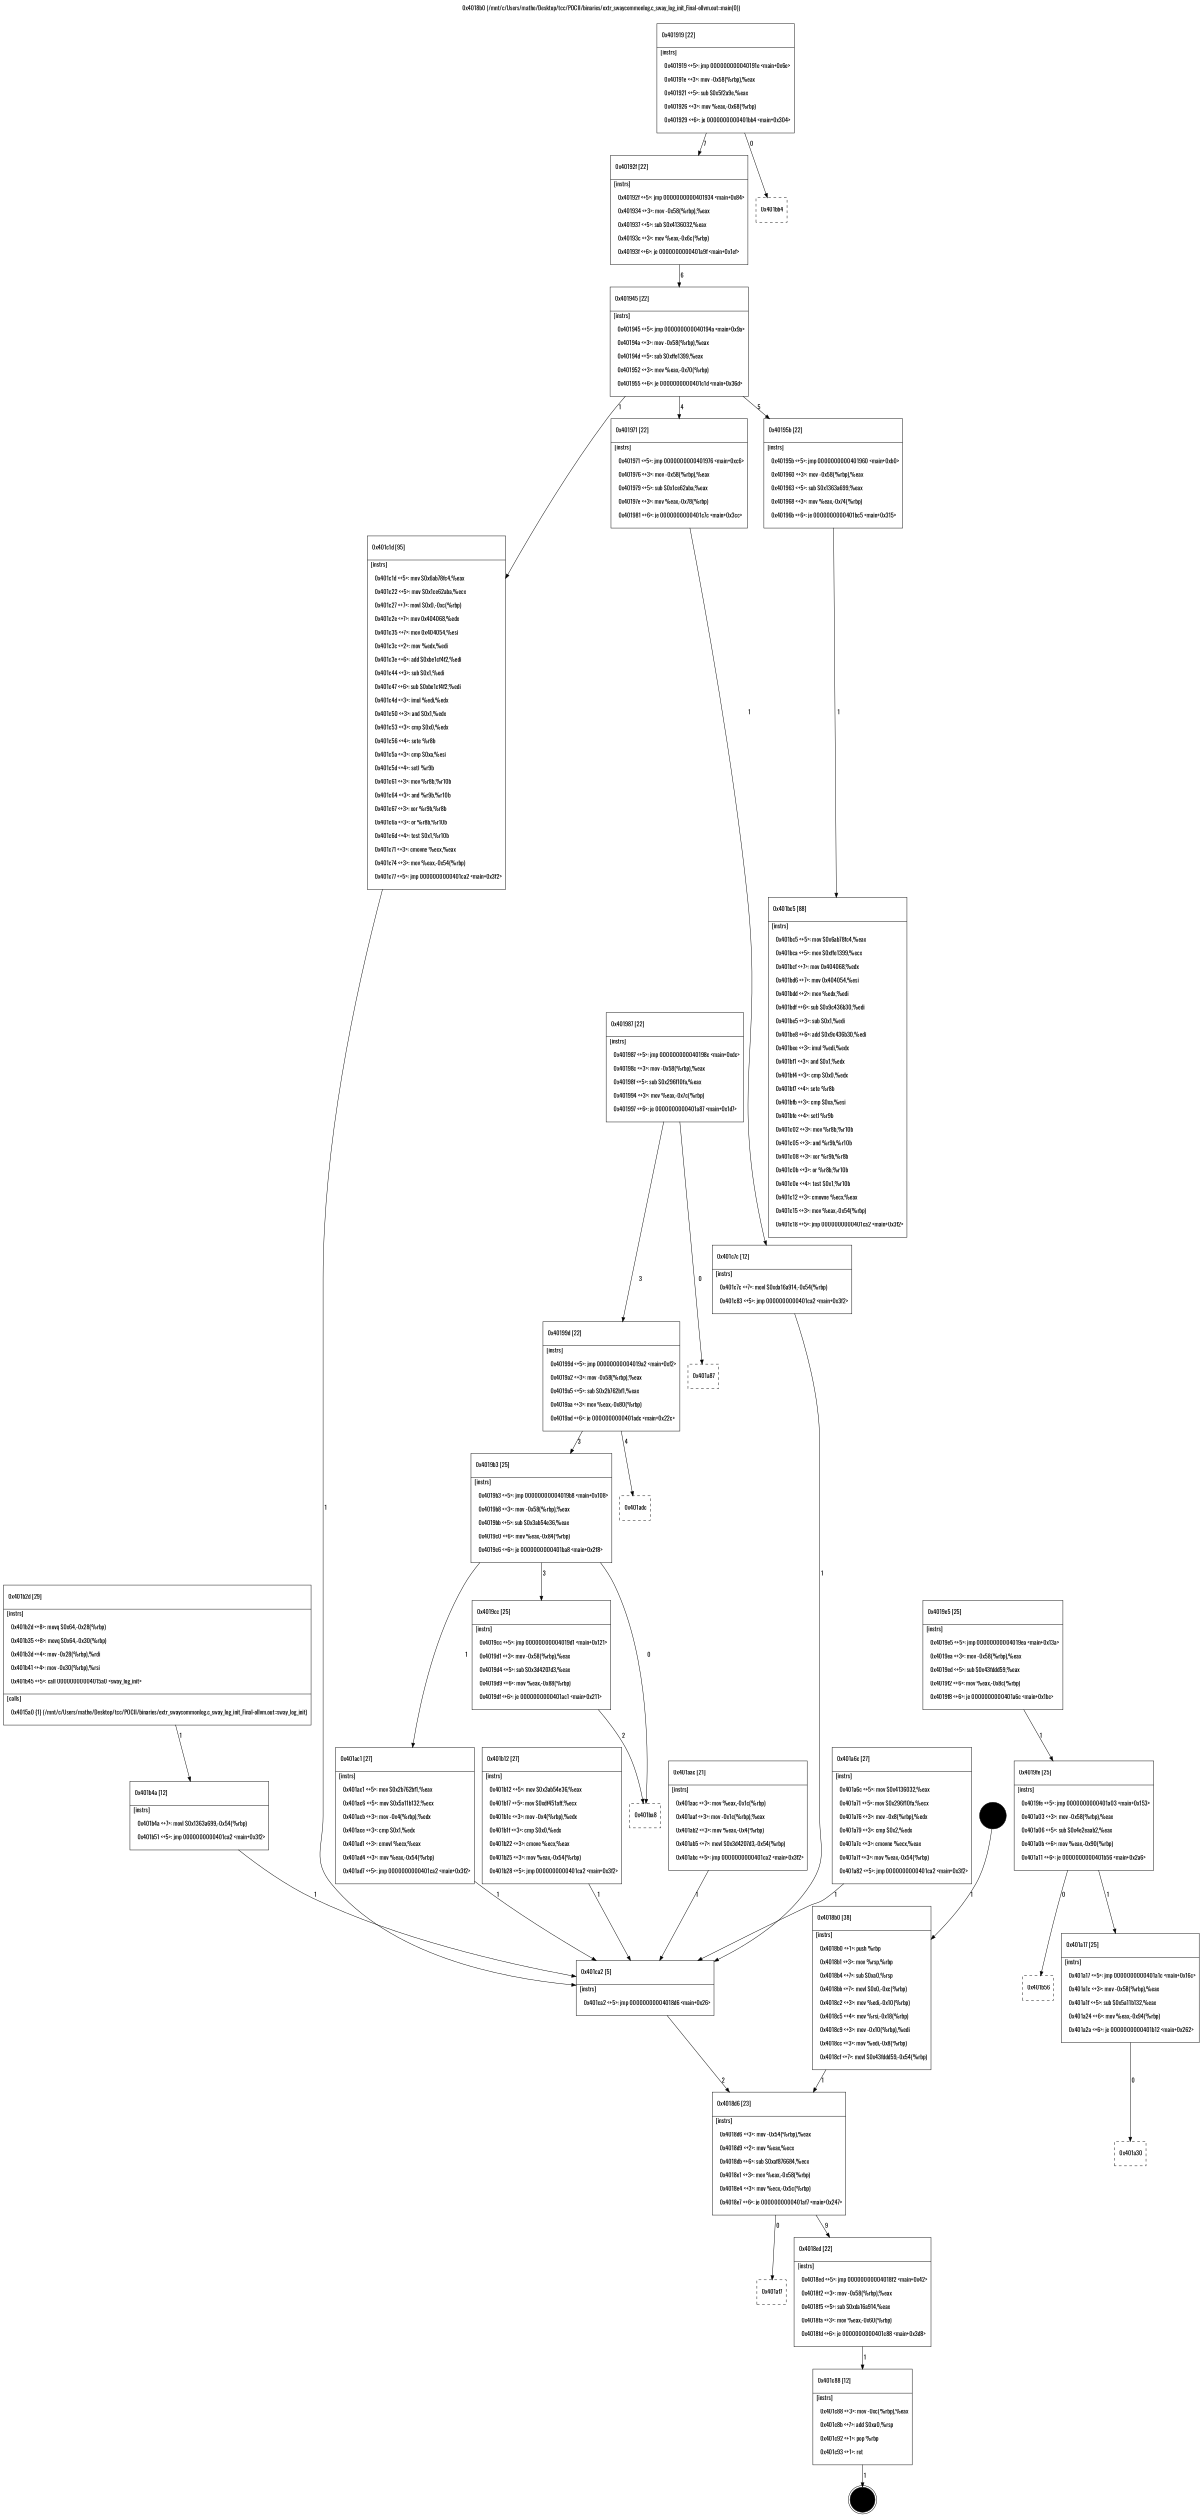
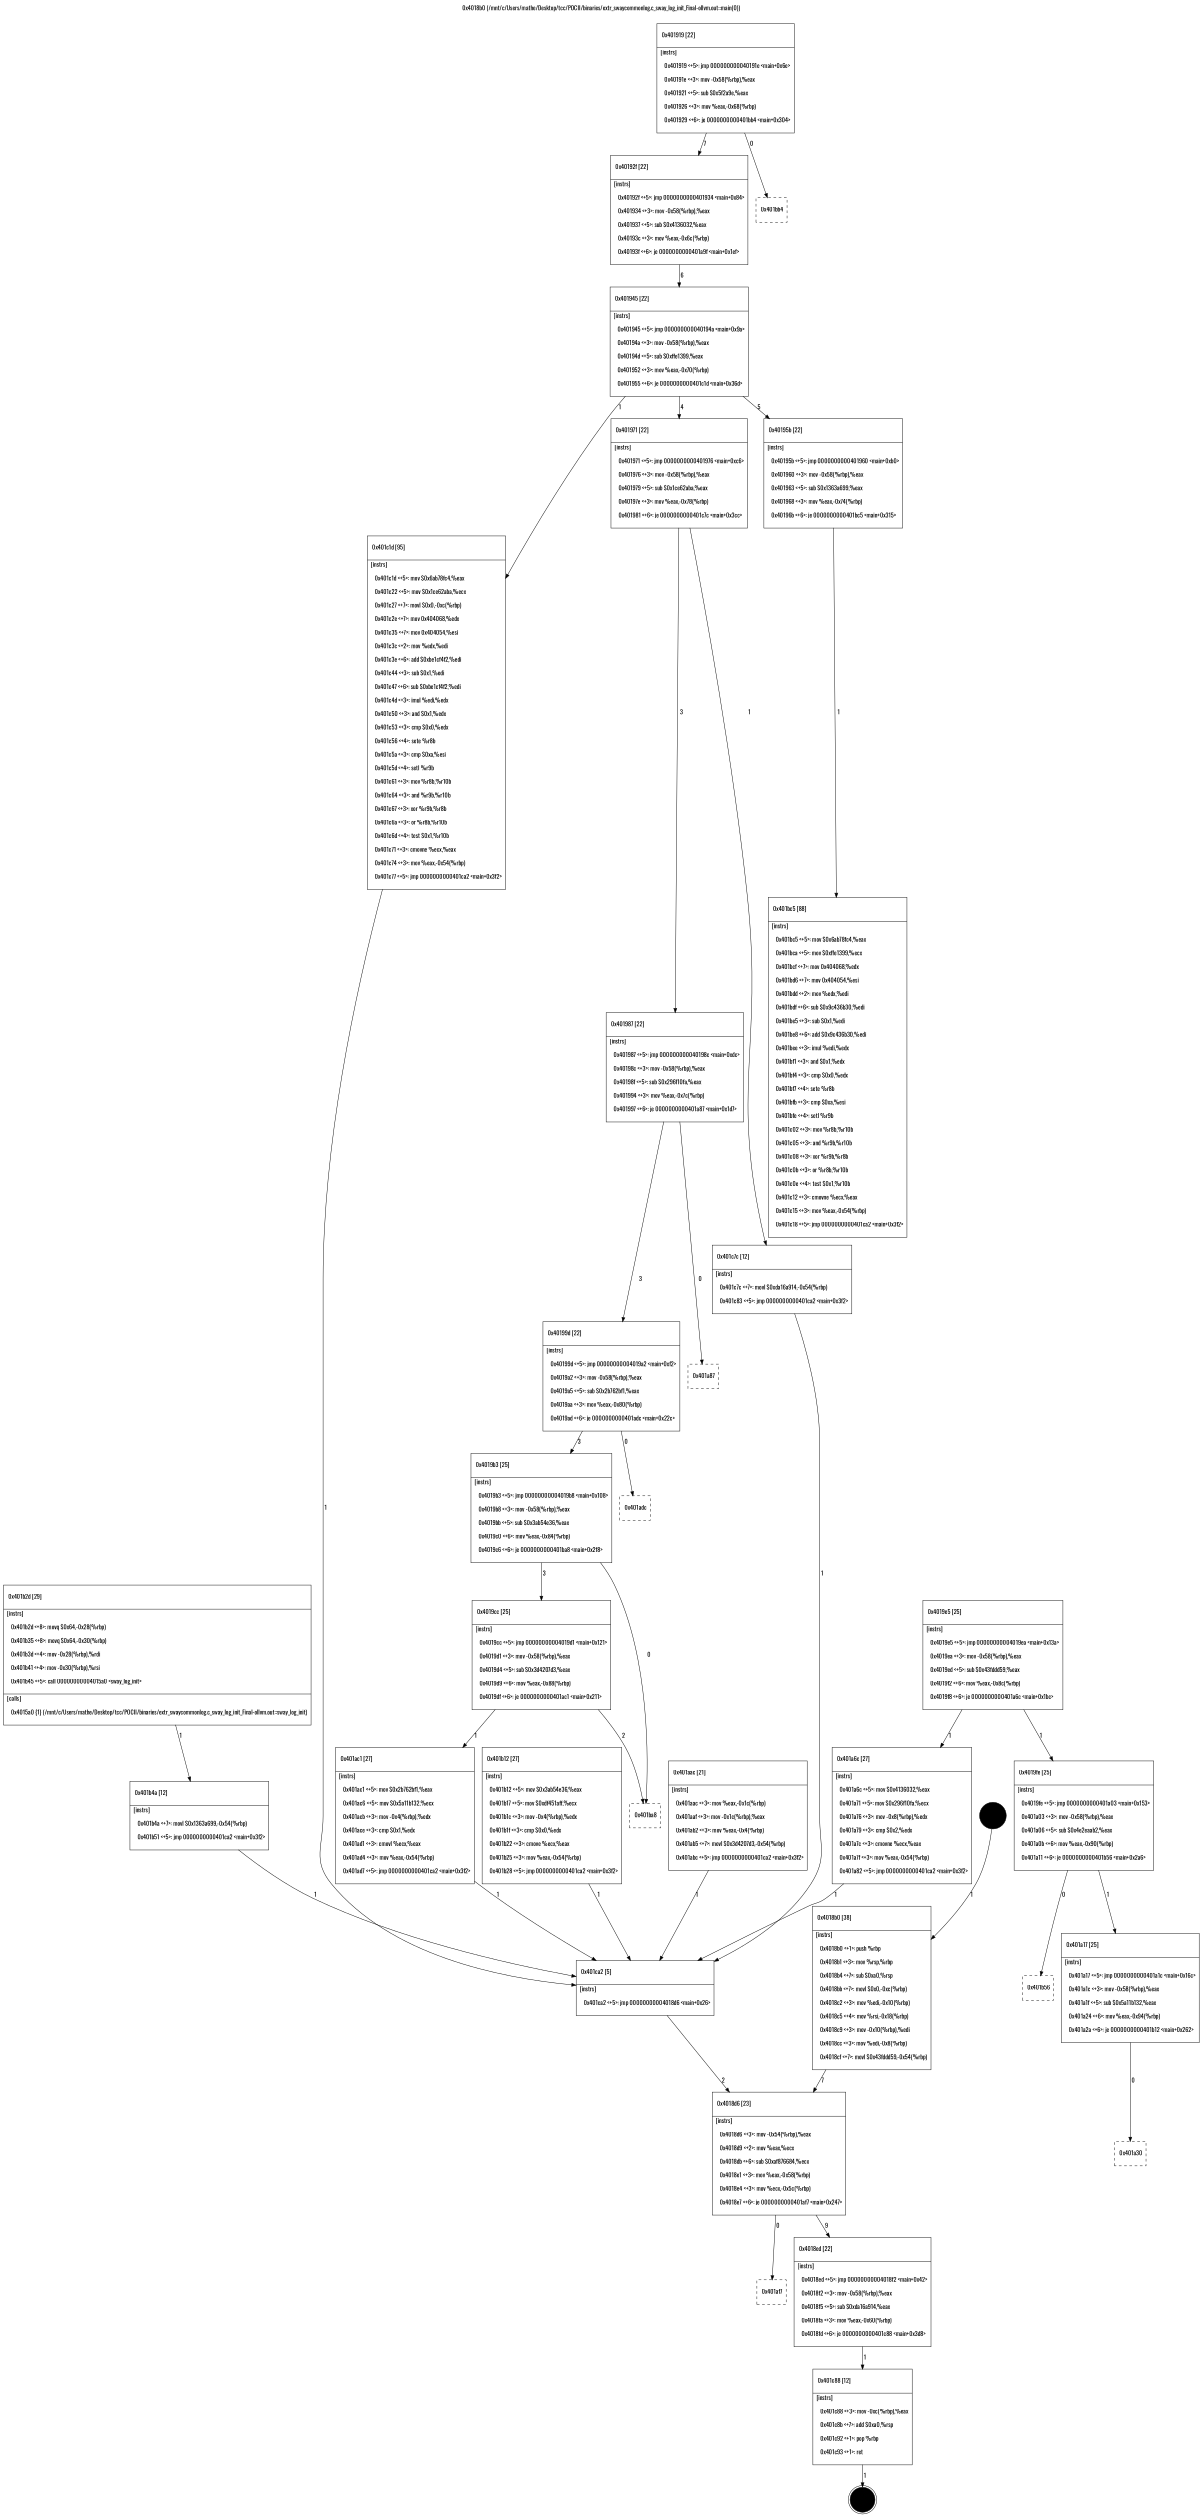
edge "0x401971 [22]" -> "0x401987 [22]": added, label "3"
edge "0x40199d [22]" -> "0x401adc": label " 4" -> " 0"
edge "0x4019b3 [25]" -> "0x401ac1 [27]": now "0x4019cc [25]" -> "0x401ac1 [27]"
edge "0x4019e5 [25]" -> "0x401a6c [27]": added, label "1"
edge "0x4018b0 [38]" -> "0x4018d6 [23]": label " 1" -> " 7"
